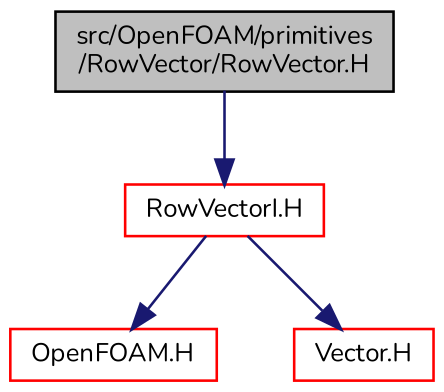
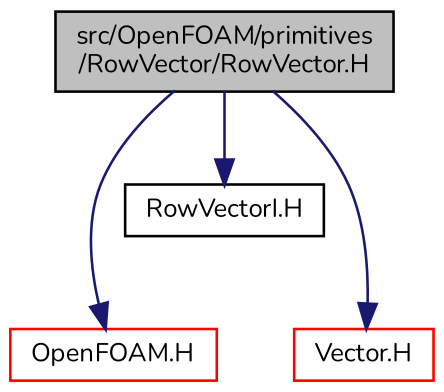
node "RowVectorI.H": color red -> black
edge "RowVectorI.H" -> "OpenFOAM.H": now "src/OpenFOAM/primitives /RowVector/RowVector.H" -> "OpenFOAM.H"
edge "RowVectorI.H" -> "Vector.H": now "src/OpenFOAM/primitives /RowVector/RowVector.H" -> "Vector.H"
